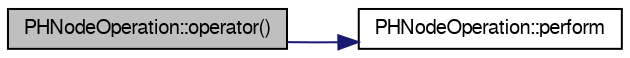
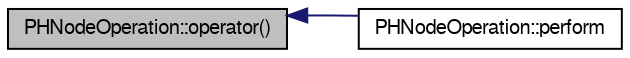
edge "PHNodeOperation::operator()" -> "PHNodeOperation::perform": reversed
